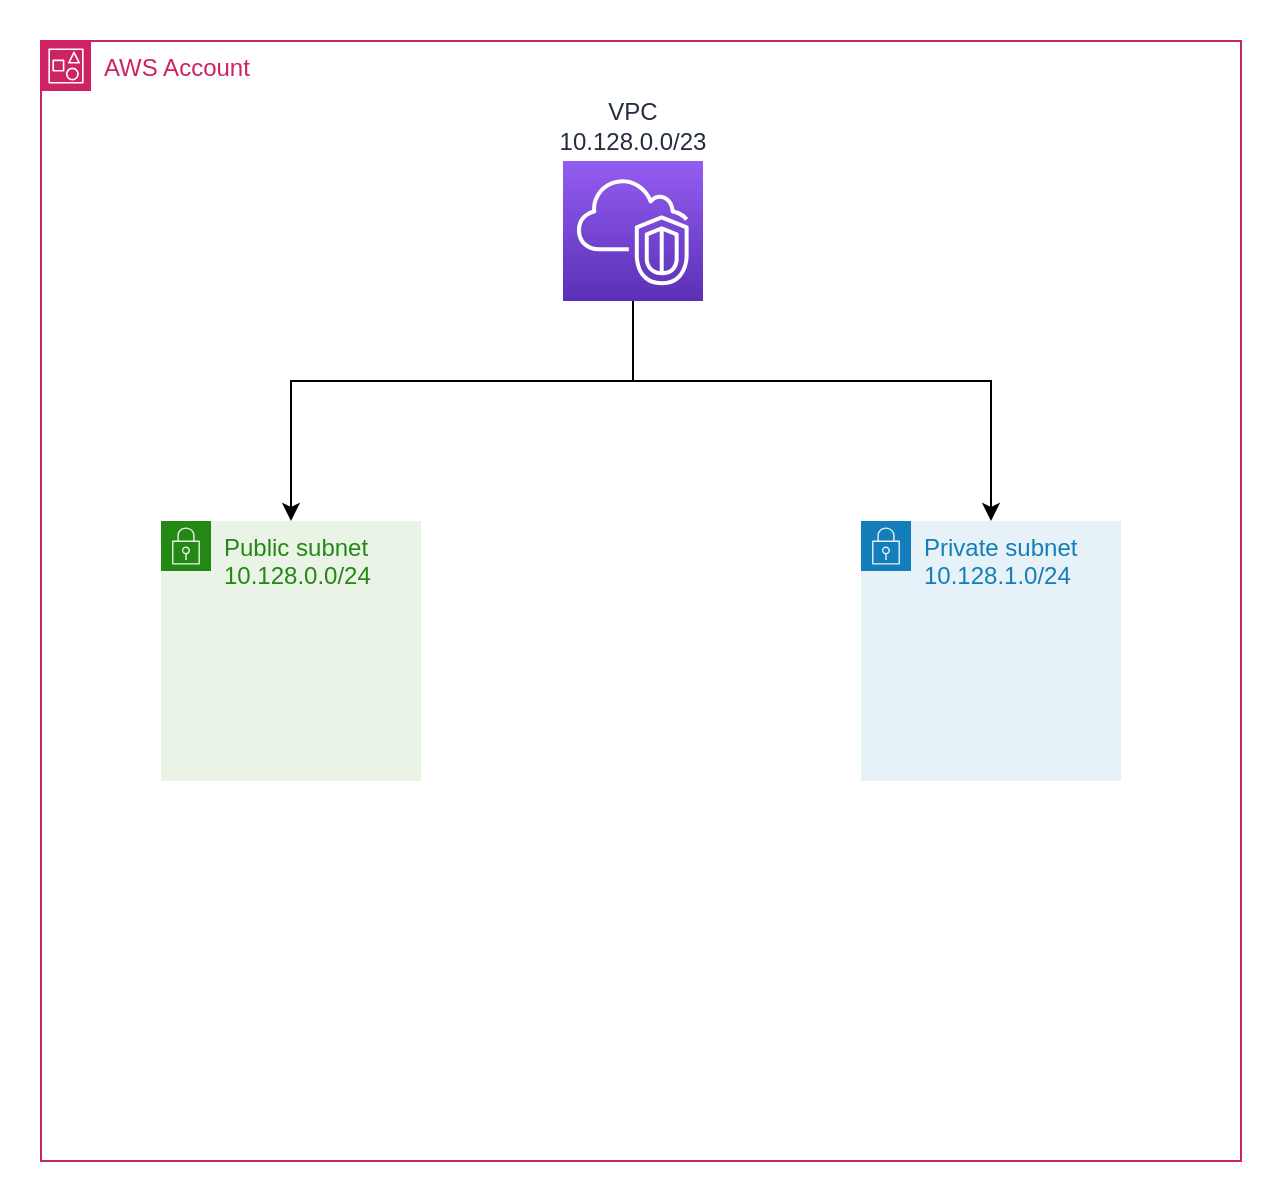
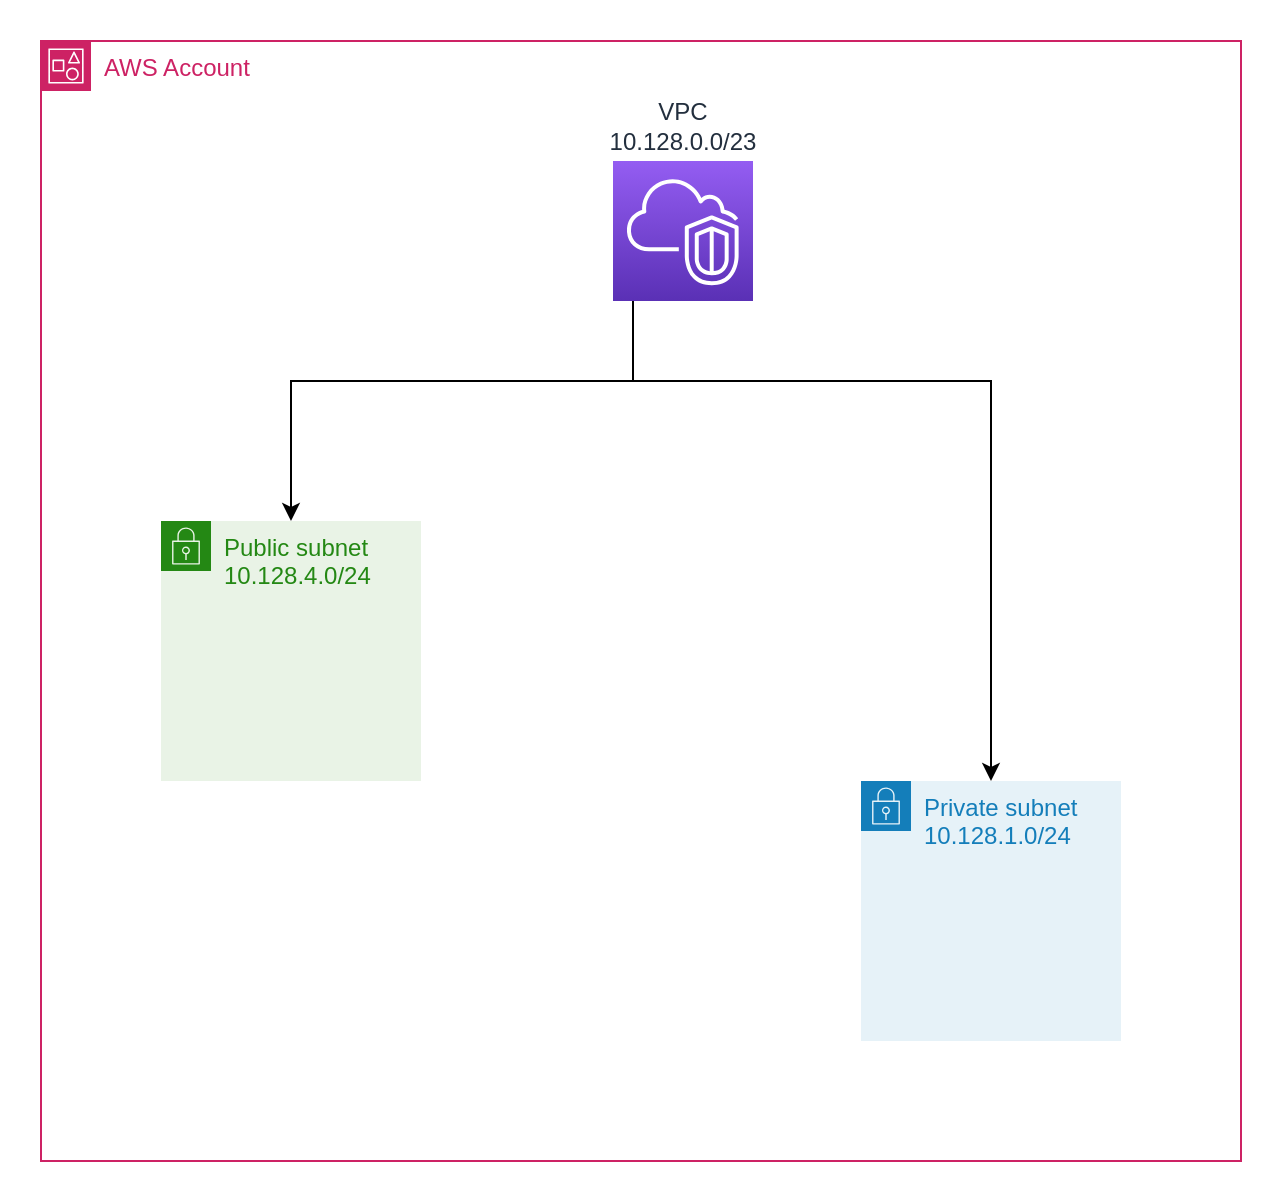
node "VPC 10.128.0.0/23": moved (633, 231) -> (683, 231)
node "Public subnet 10.128.0.0/24": label "Public subnet 10.128.0.0/24" -> "Public subnet 10.128.4.0/24"
node "Private subnet 10.128.1.0/24": moved (991, 651) -> (991, 911)
